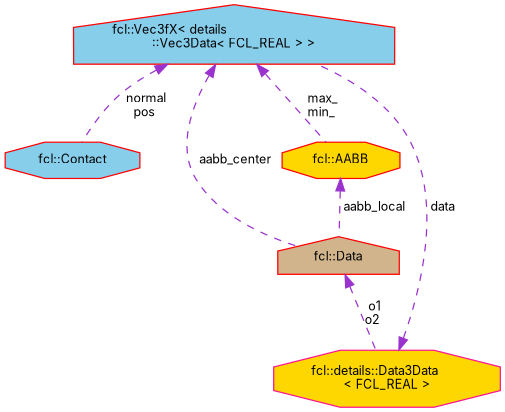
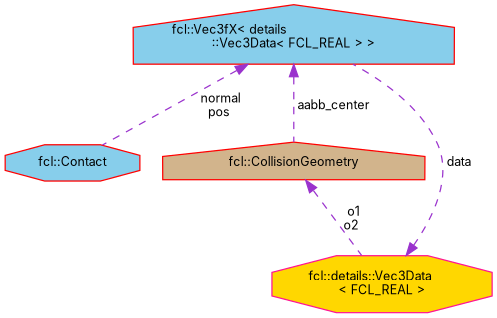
node "fcl::AABB": removed
node "fcl::Data": label "fcl::Data" -> "fcl::CollisionGeometry"
node "fcl::details::Data3Data < FCL_REAL >": label "fcl::details::Data3Data < FCL_REAL >" -> "fcl::details::Vec3Data < FCL_REAL >"
